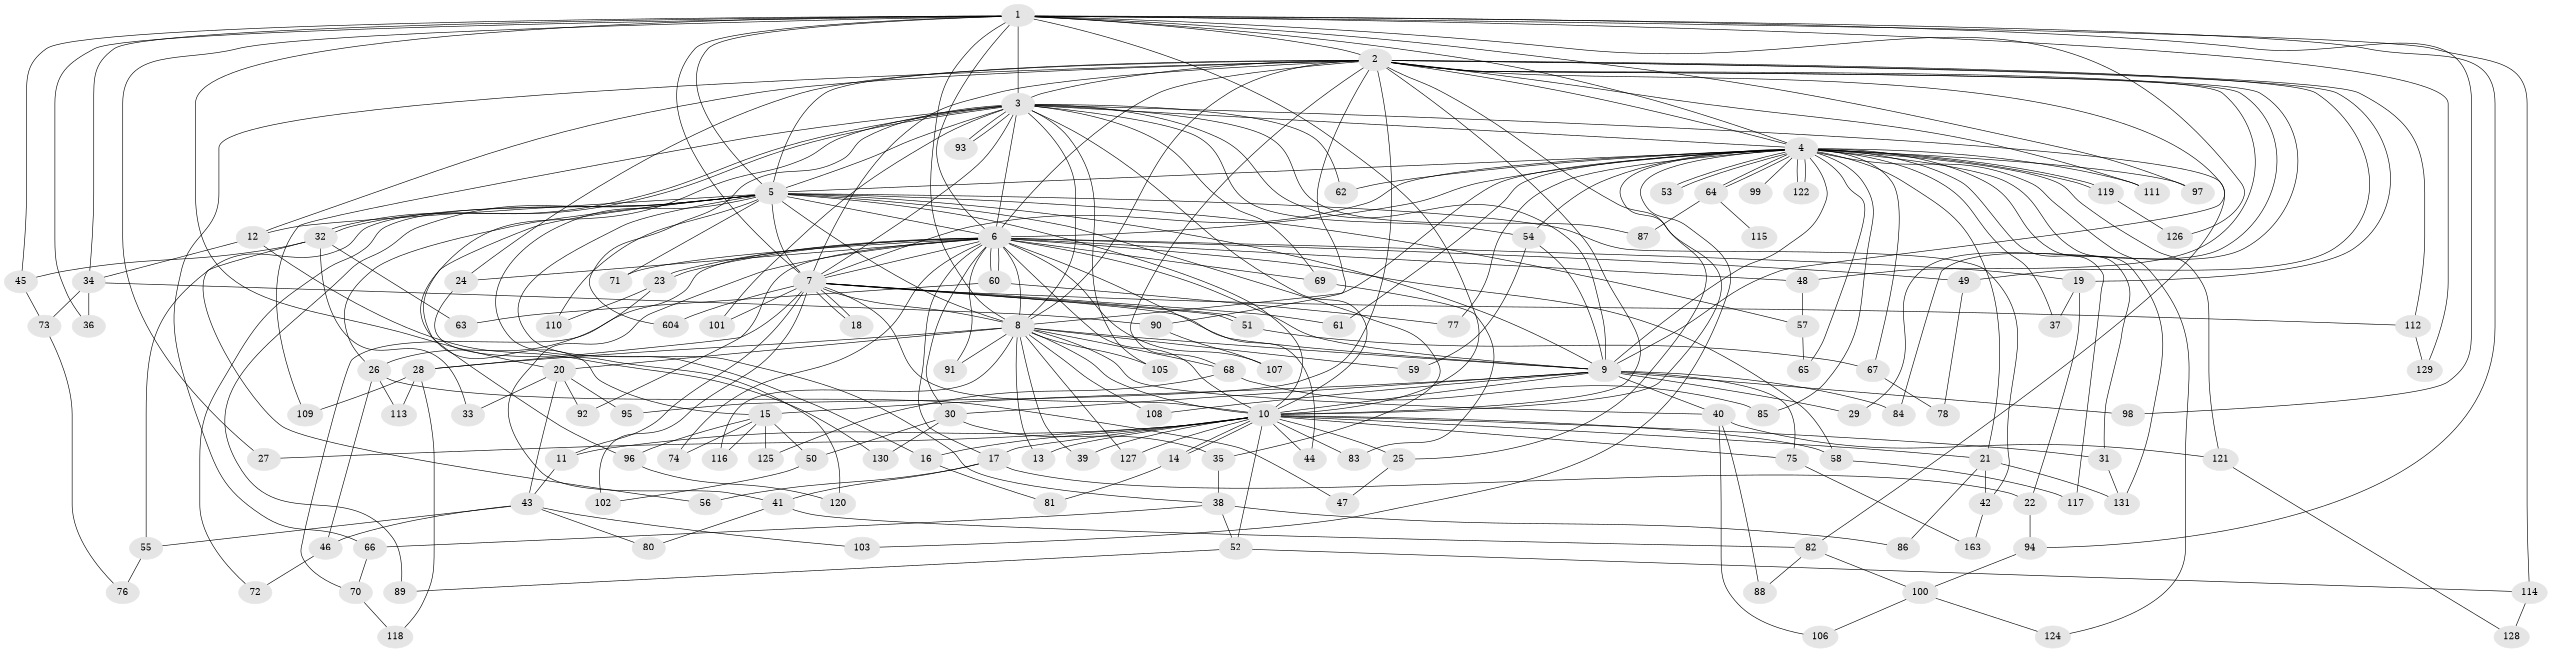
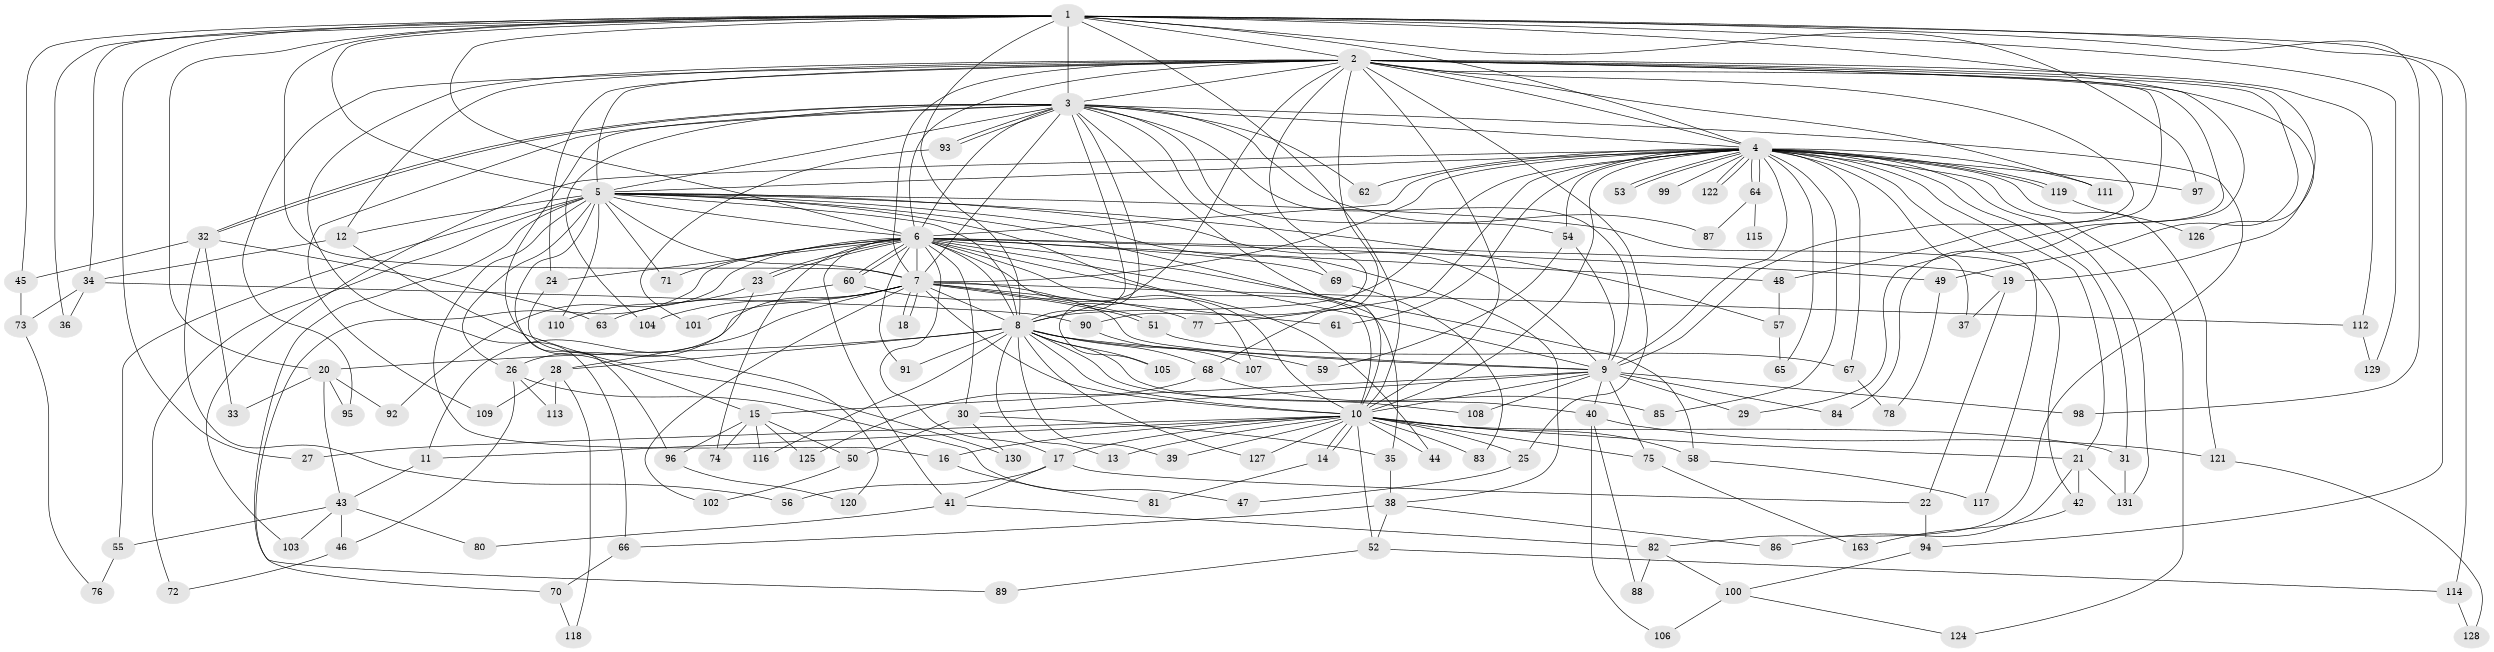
edge "3" -- "101": now "93" -- "101"
node "604": label "604" -> "104"
